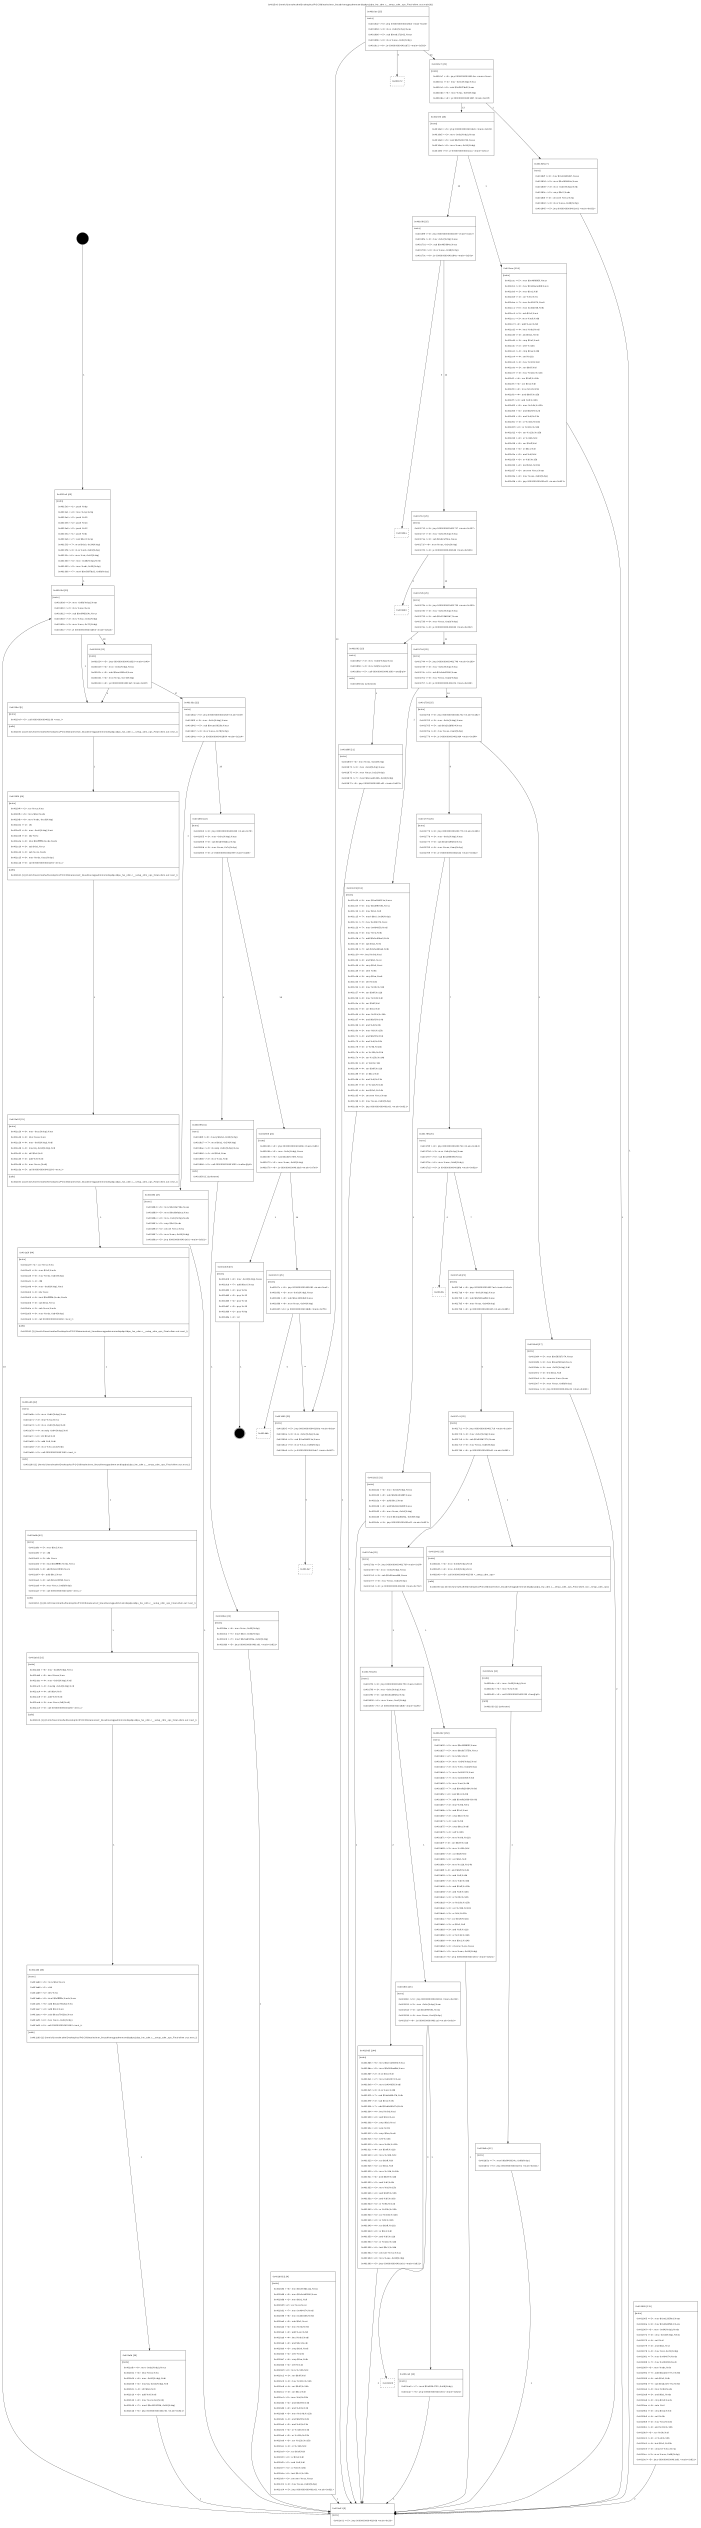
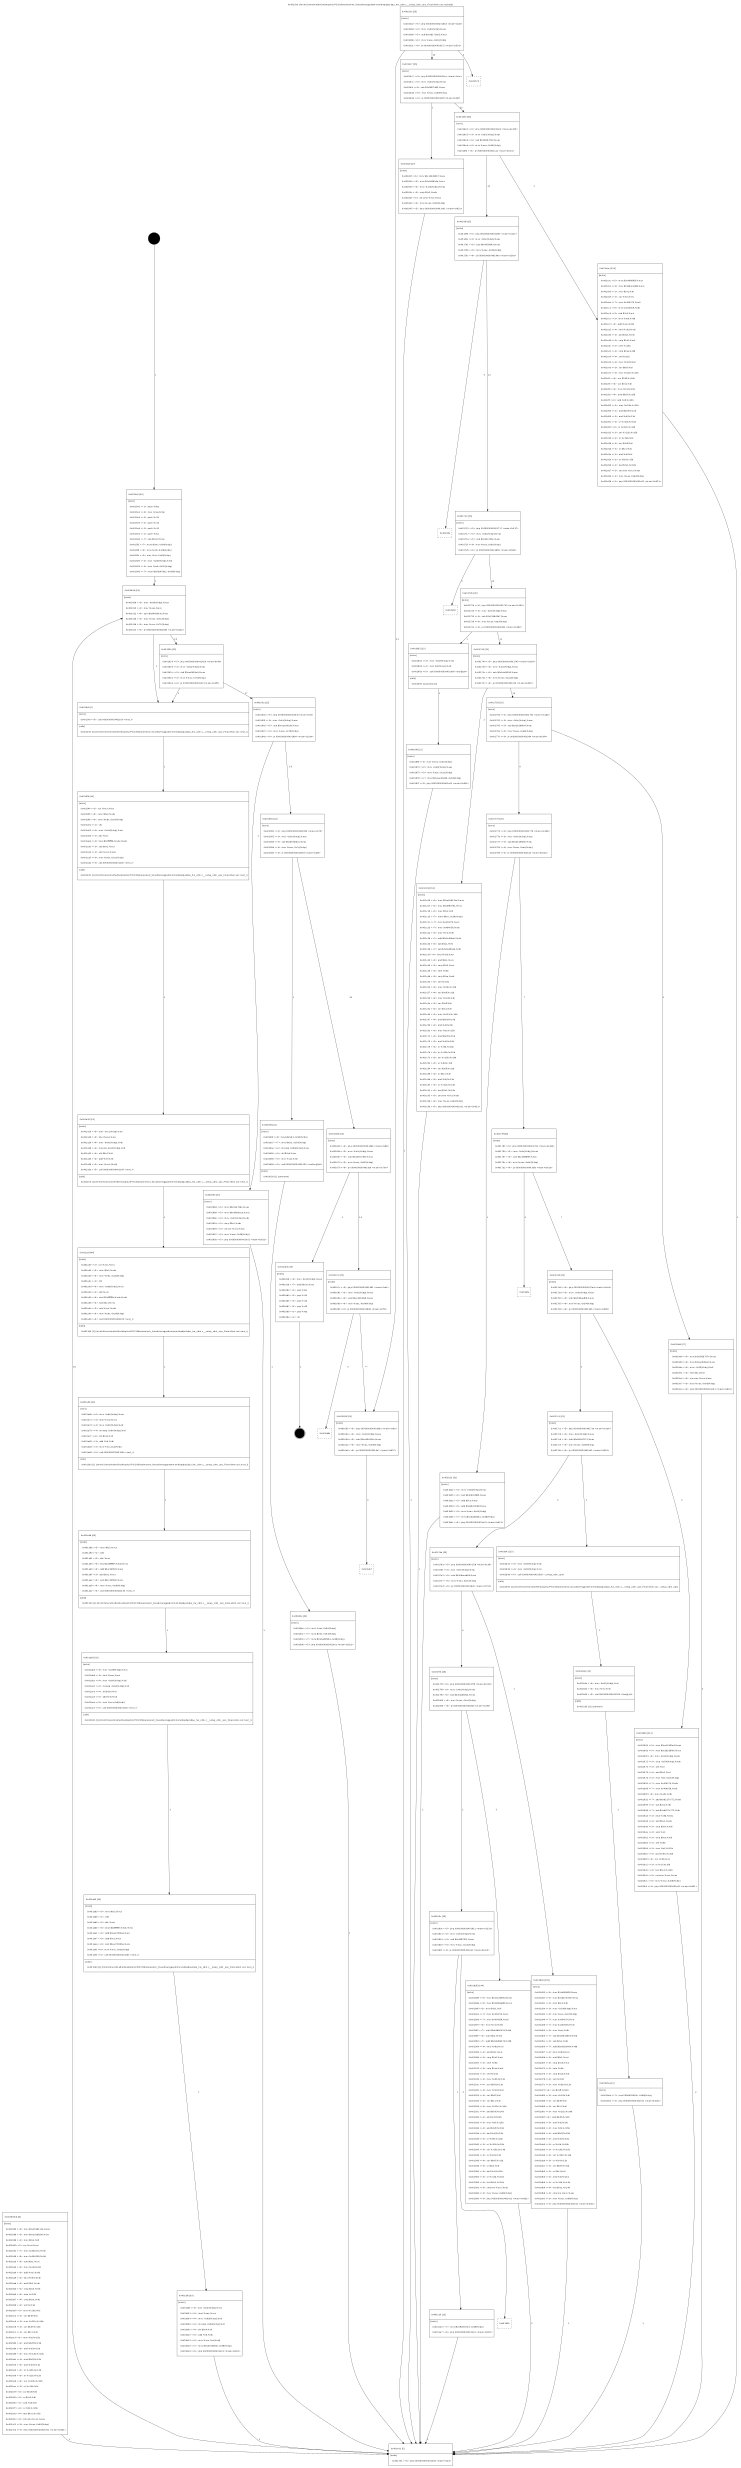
edge "0x4017a8 [25]" -> "0x401965 [111]": added, label "2"
